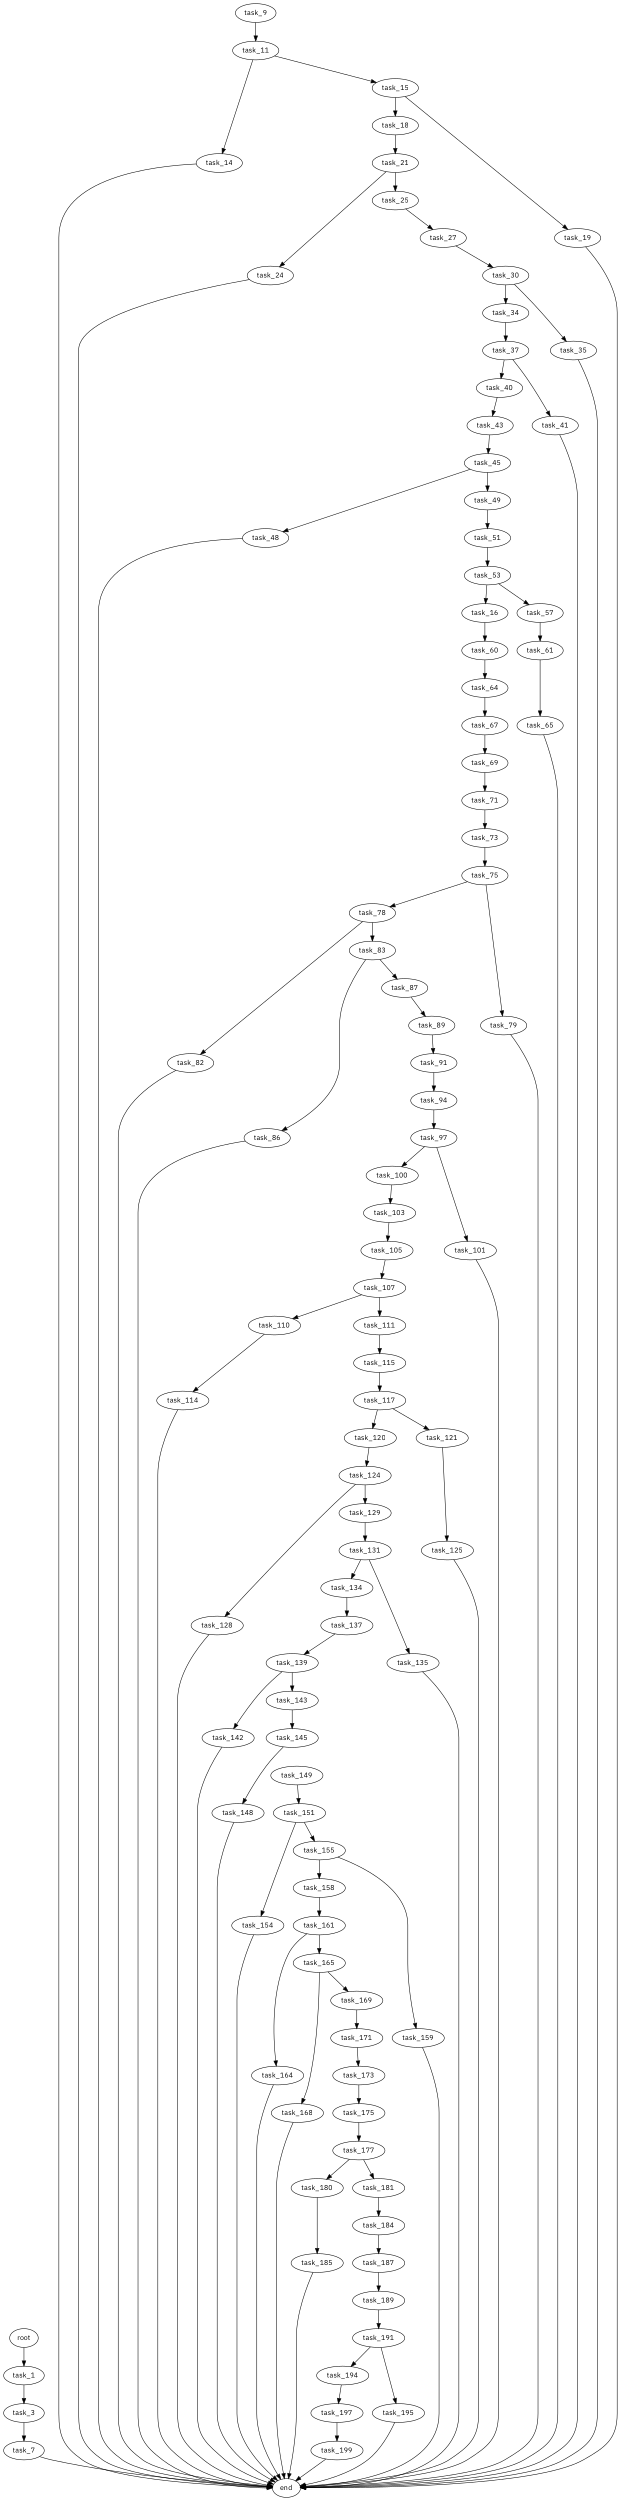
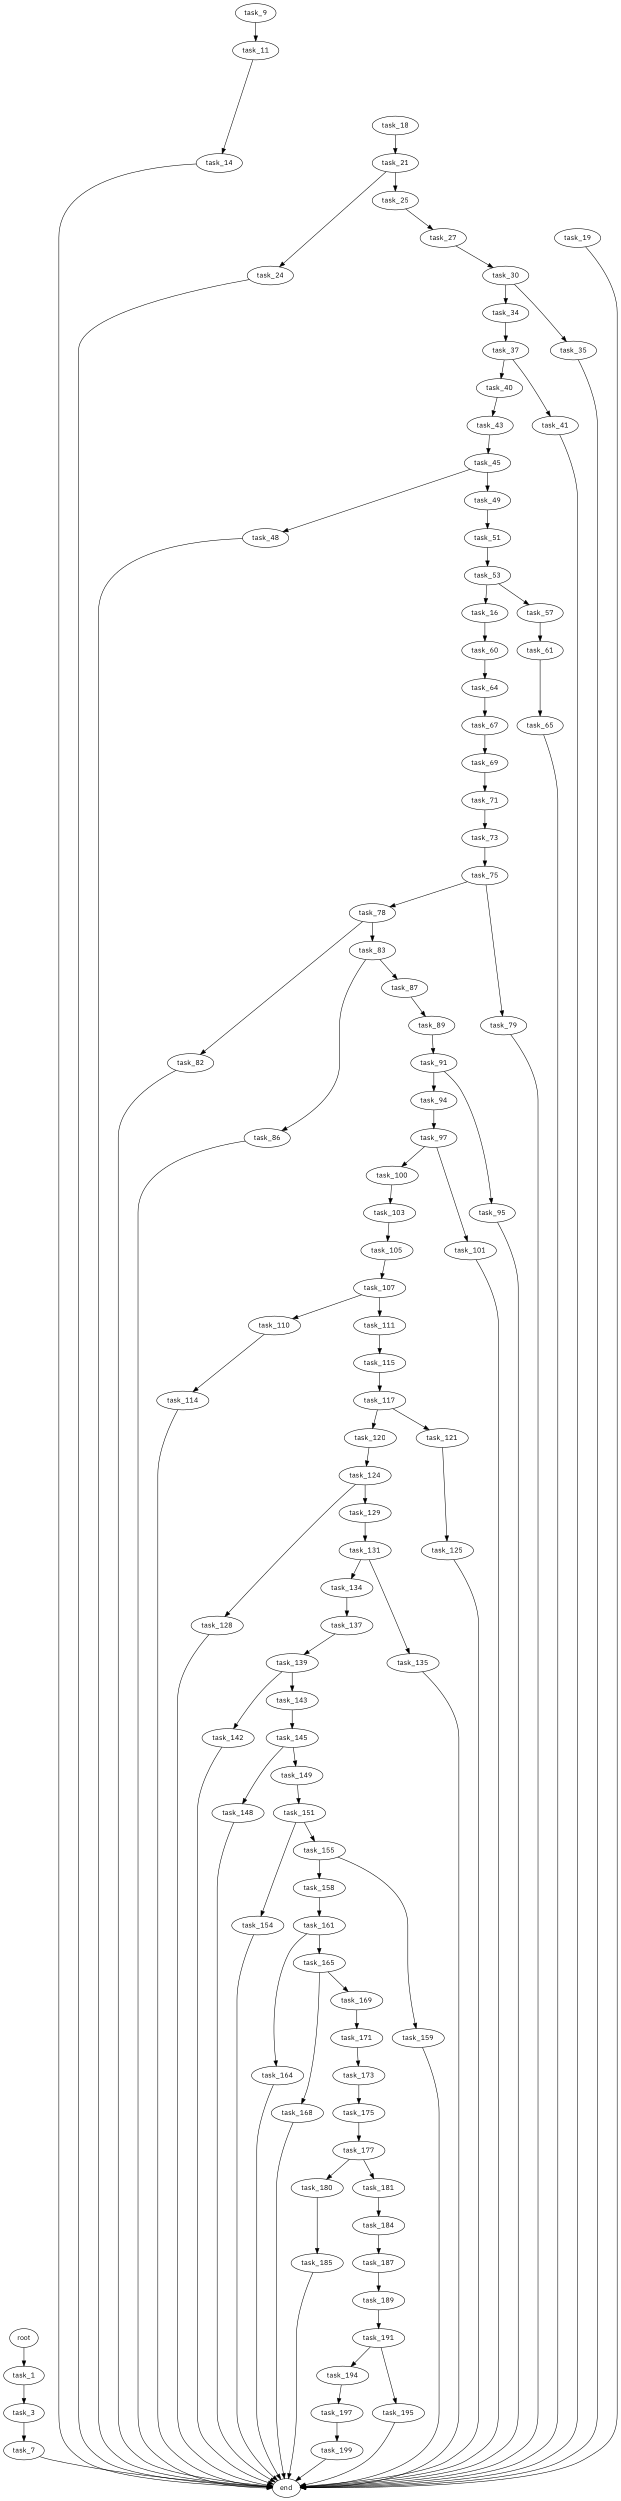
node "task_15": removed
node "task_95": added
edge "task_145" -> "task_149": added
